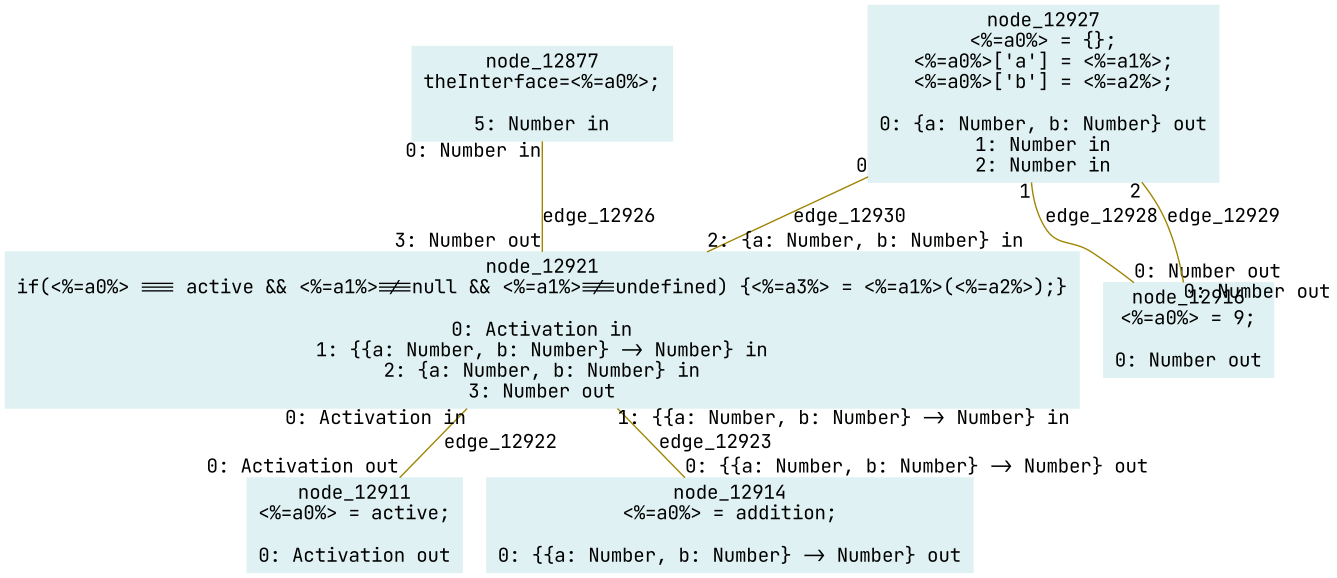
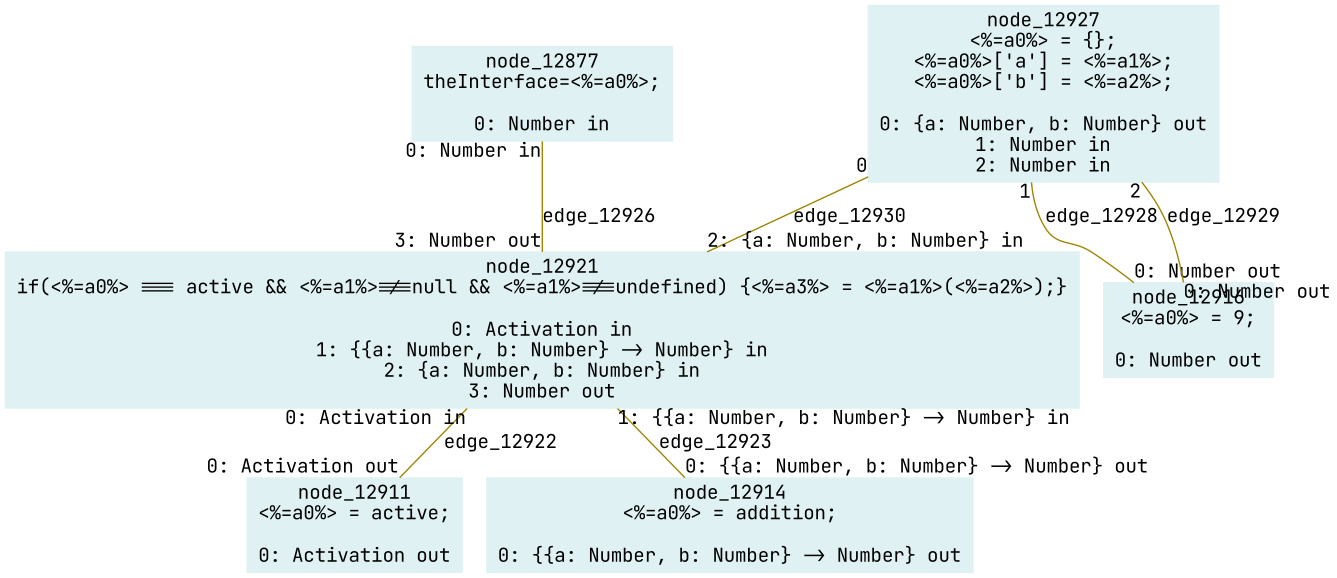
node "node_12877 theInterface=<%=a0%>; 5: Number in": label "node_12877 theInterface=<%=a0%>; 5: Number in" -> "node_12877 theInterface=<%=a0%>; 0: Number in"
